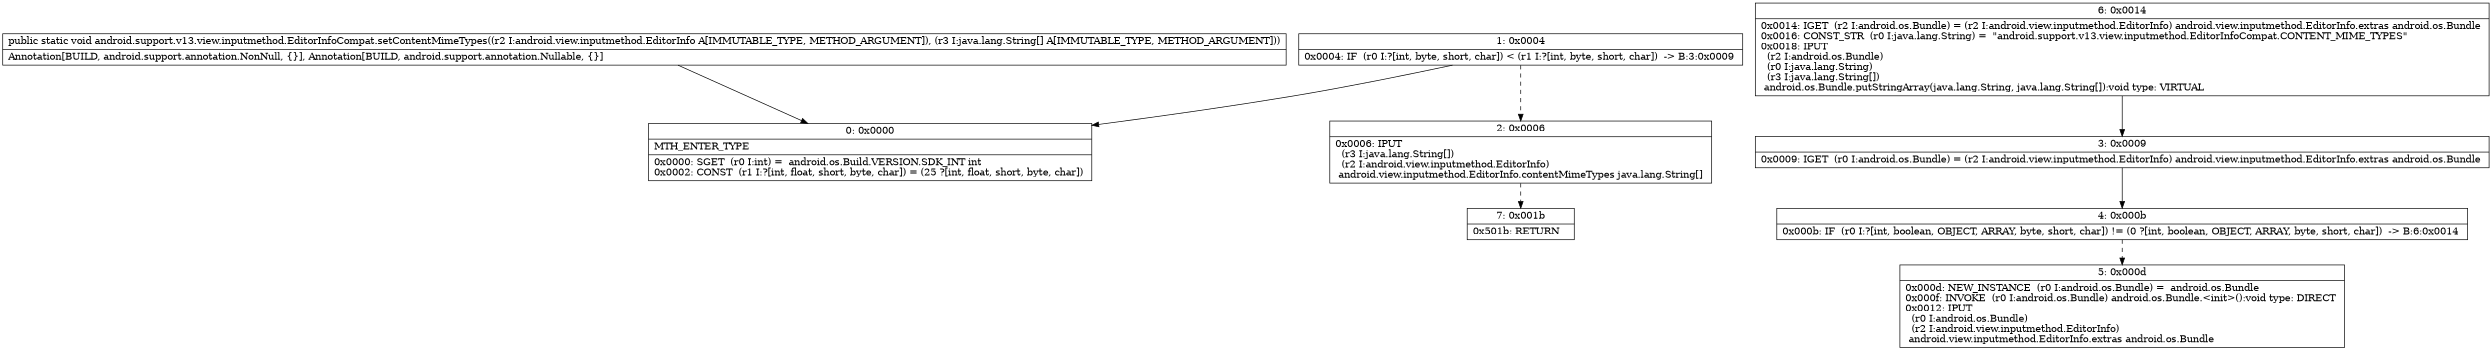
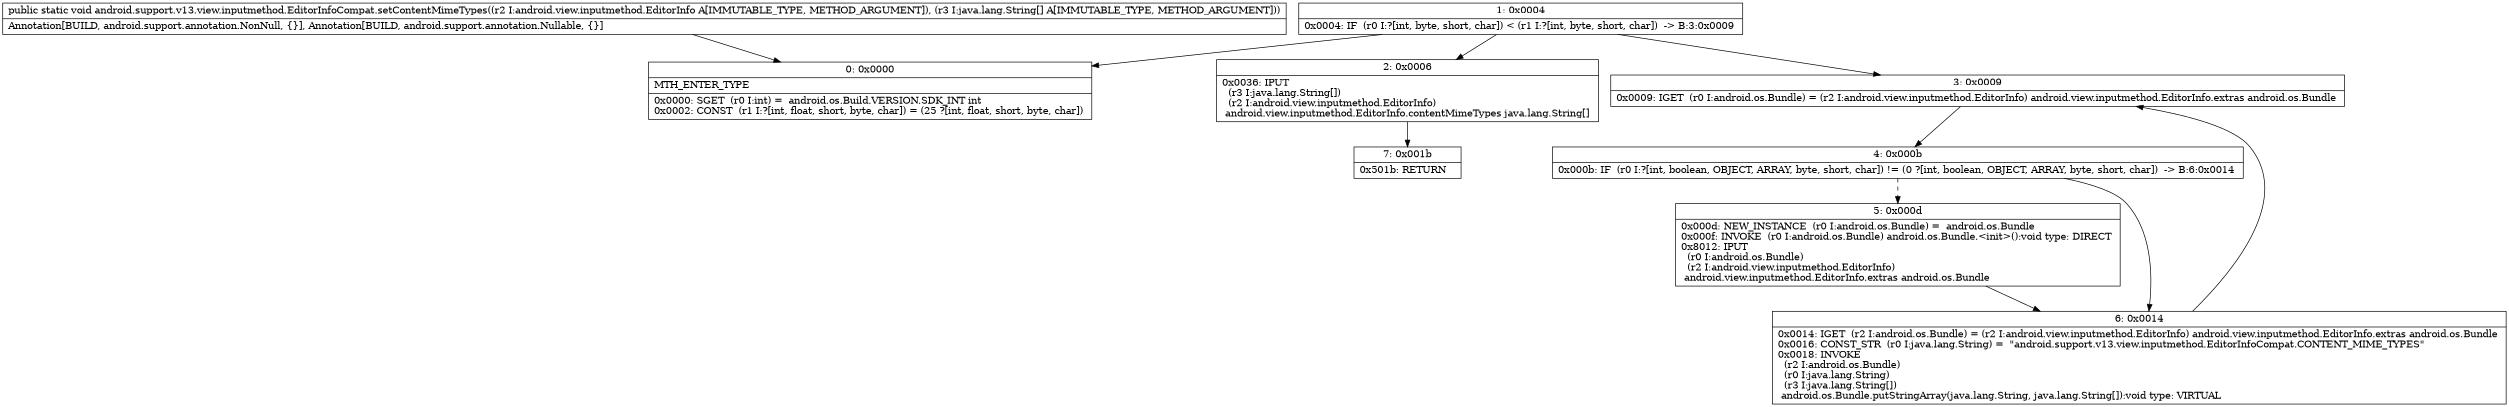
node "6: 0x0014": text "0x0018: IPUT" -> "0x0018: INVOKE"
edge "1: 0x0004" -> "3: 0x0009": added
edge "1: 0x0004" -> "2: 0x0006": style dashed -> solid
node "2: 0x0006": text "0x0006: IPUT" -> "0x0036: IPUT"
edge "2: 0x0006" -> "7: 0x001b": style dashed -> solid
edge "4: 0x000b" -> "6: 0x0014": added
edge "5: 0x000d" -> "6: 0x0014": added
node "5: 0x000d": text "0x0012: IPUT" -> "0x8012: IPUT"
